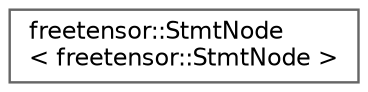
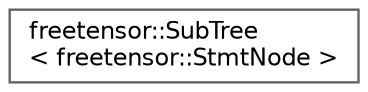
node "freetensor::StmtNode < freetensor::StmtNode >": label "freetensor::StmtNode < freetensor::StmtNode >" -> "freetensor::SubTree < freetensor::StmtNode >"
